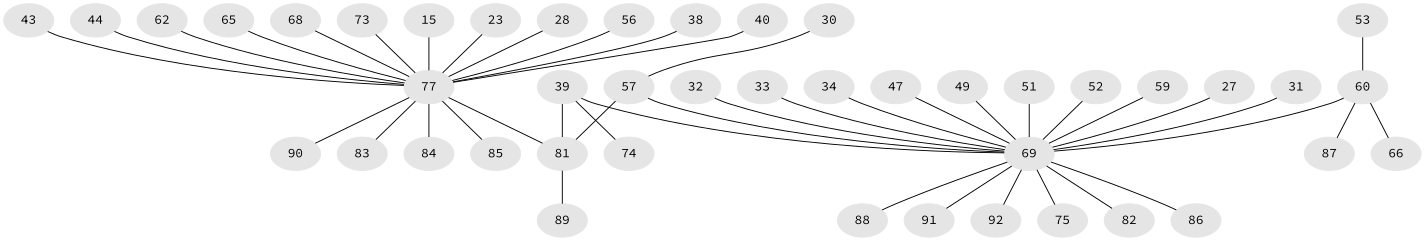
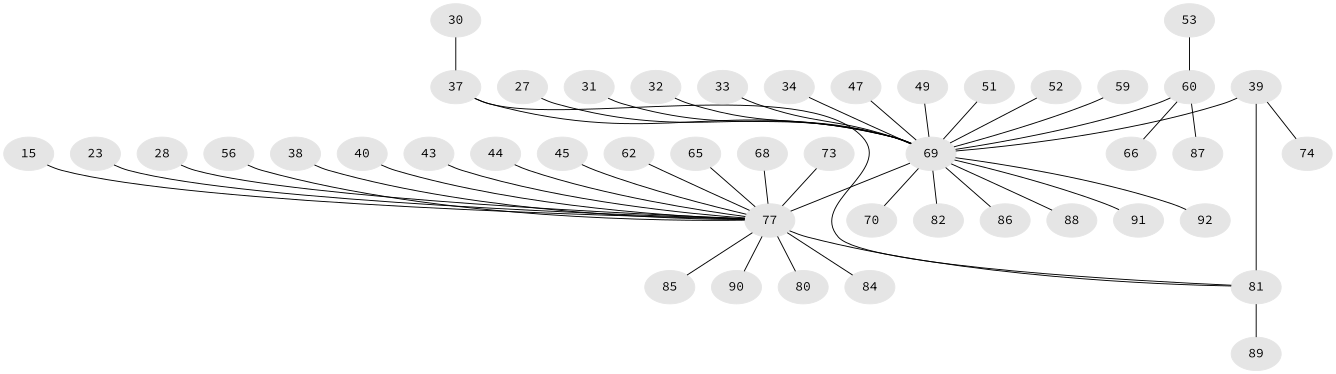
node "57": label "57" -> "37"
node "83": label "83" -> "80"
node "45": added
edge "69" -- "77": added
node "75": label "75" -> "70"
